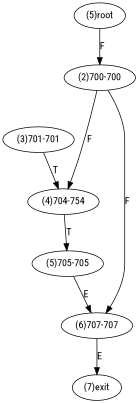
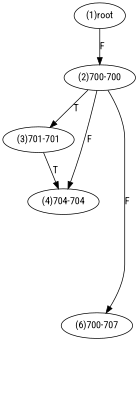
node "(5)root": label "(5)root" -> "(1)root"
edge "(2)700-700" -> "(3)701-701": added, label "T"
node "(4)704-754": label "(4)704-754" -> "(4)704-704"
node "(5)705-705": removed
node "(6)707-707": label "(6)707-707" -> "(6)700-707"
node "(7)exit": removed
